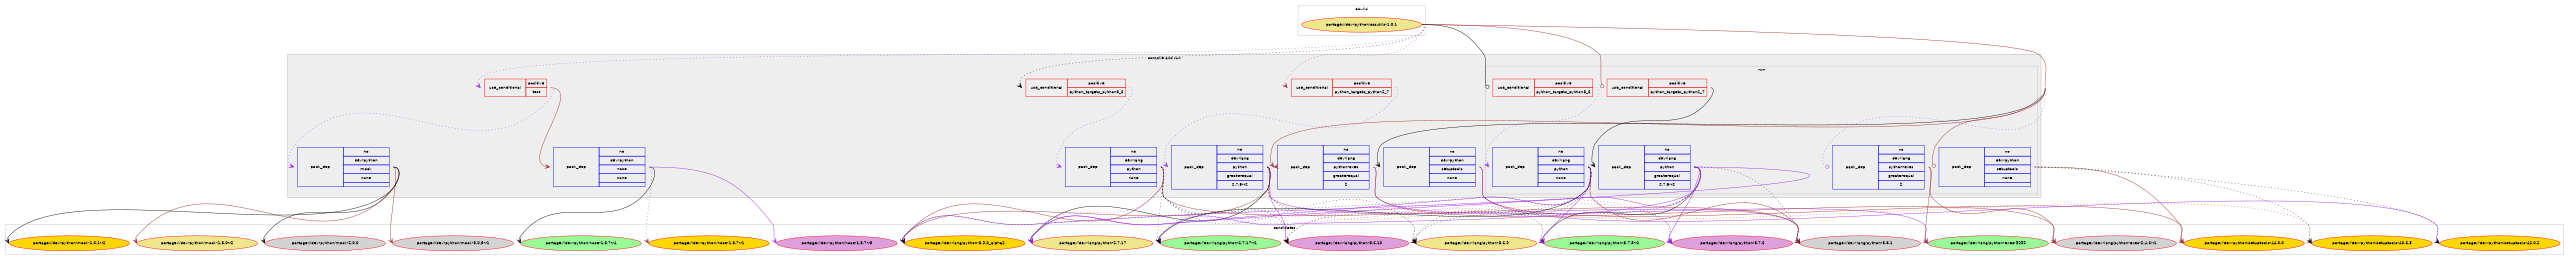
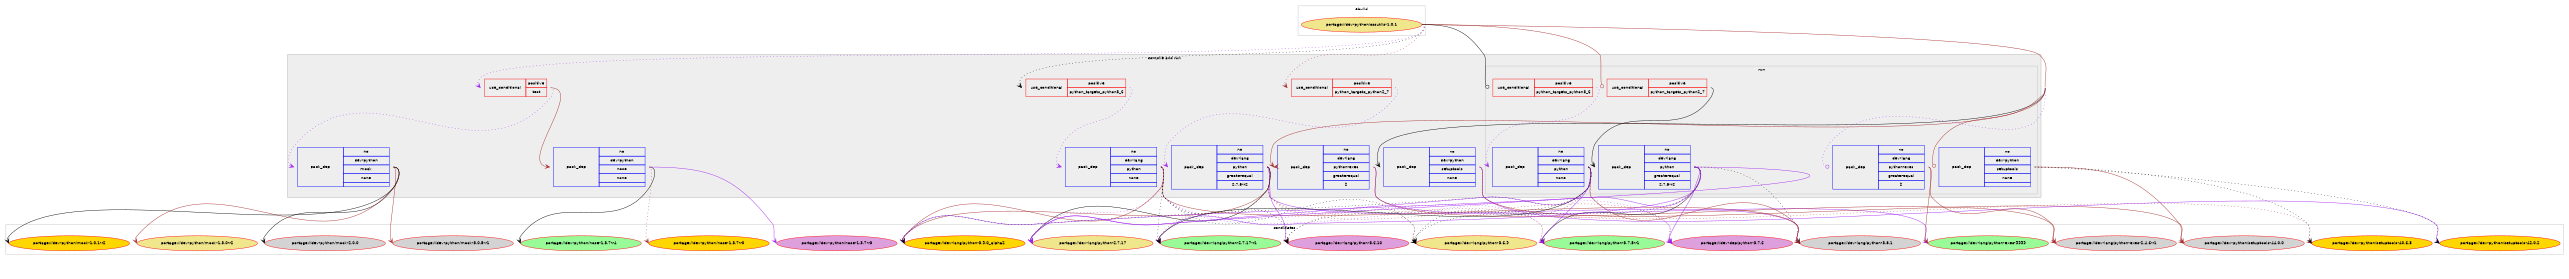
node "portage://dev-python/nose-1.3.7-r1": label "portage://dev-python/nose-1.3.7-r1" -> "portage://dev-python/nose-1.3.7-r0"
node "portage://dev-lang/python-3.7.6": label "portage://dev-lang/python-3.7.6" -> "portage://dev-dep/python-3.7.6"
node "portage://dev-python/setuptools-44.0.0": fillcolor gold -> lightgrey
